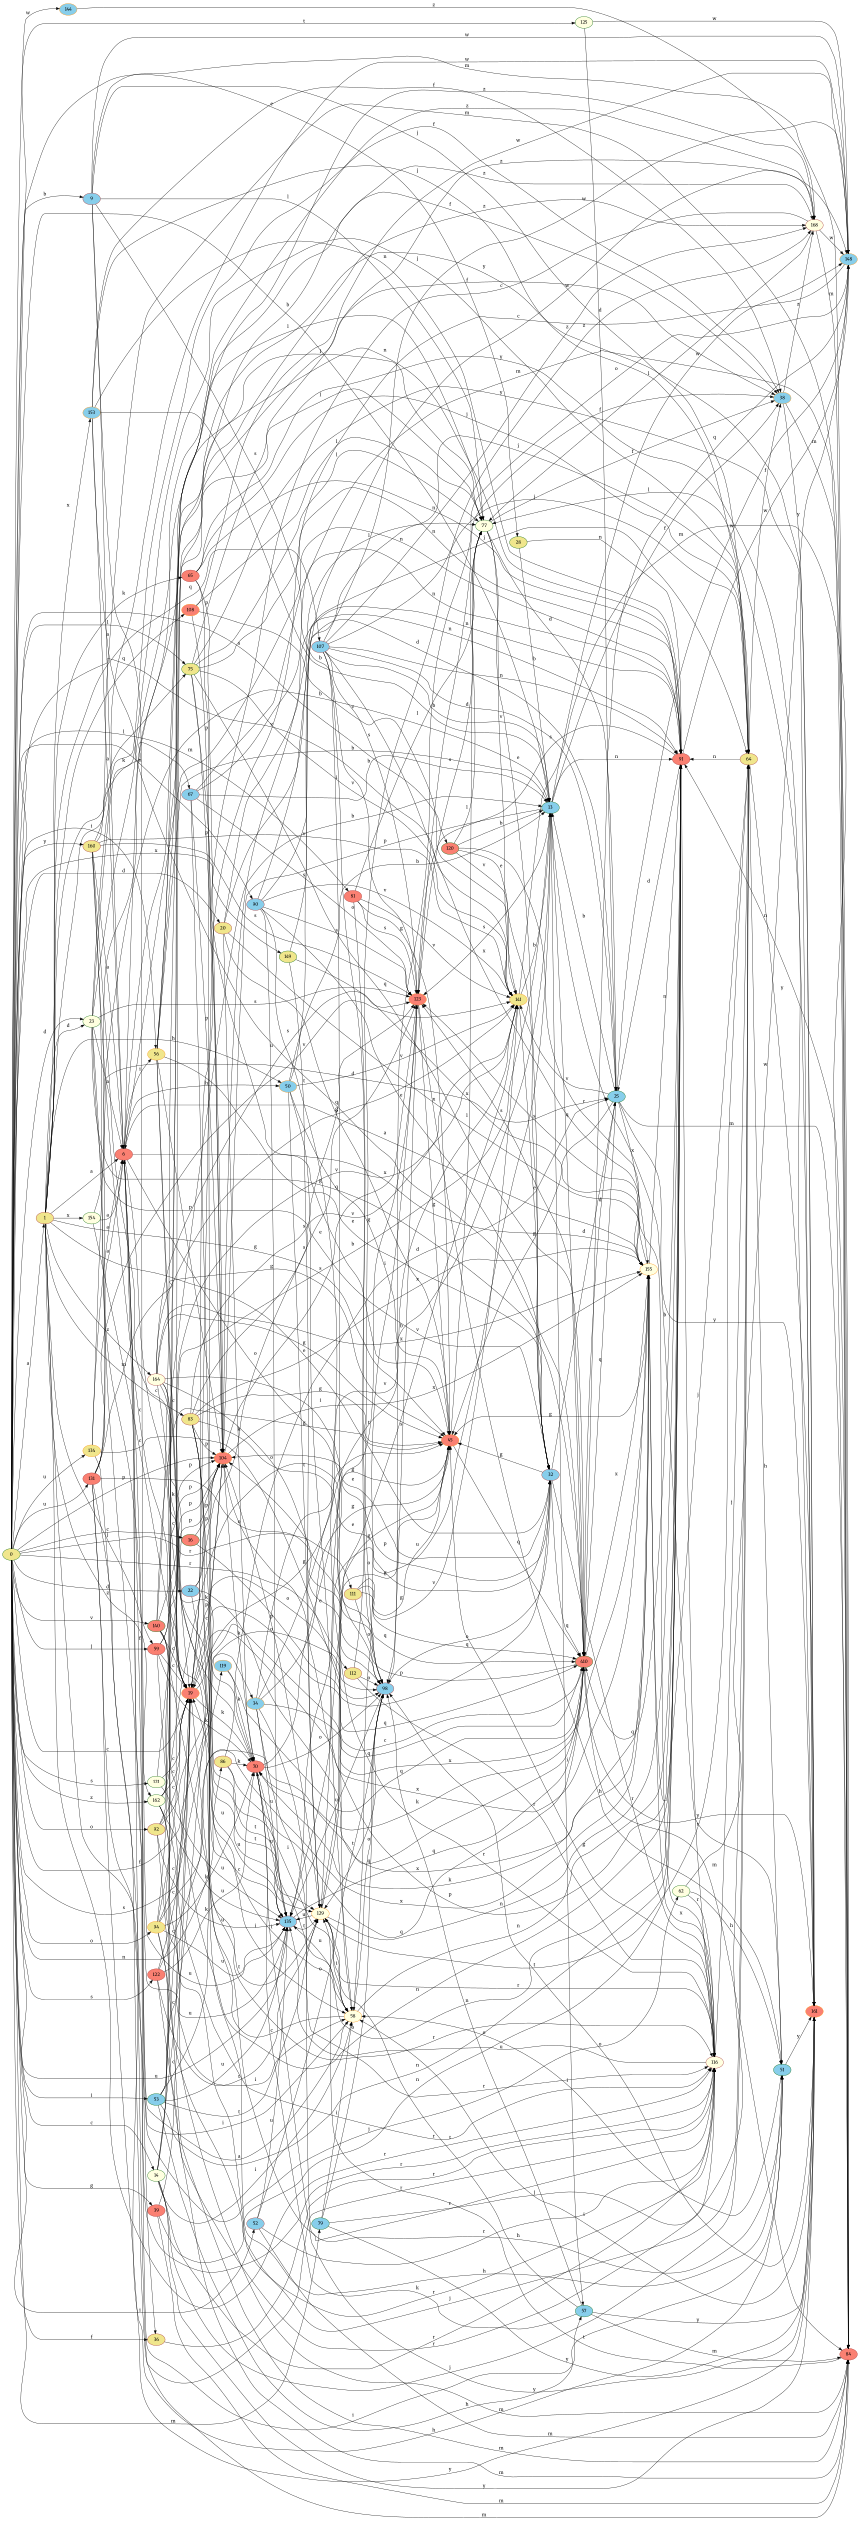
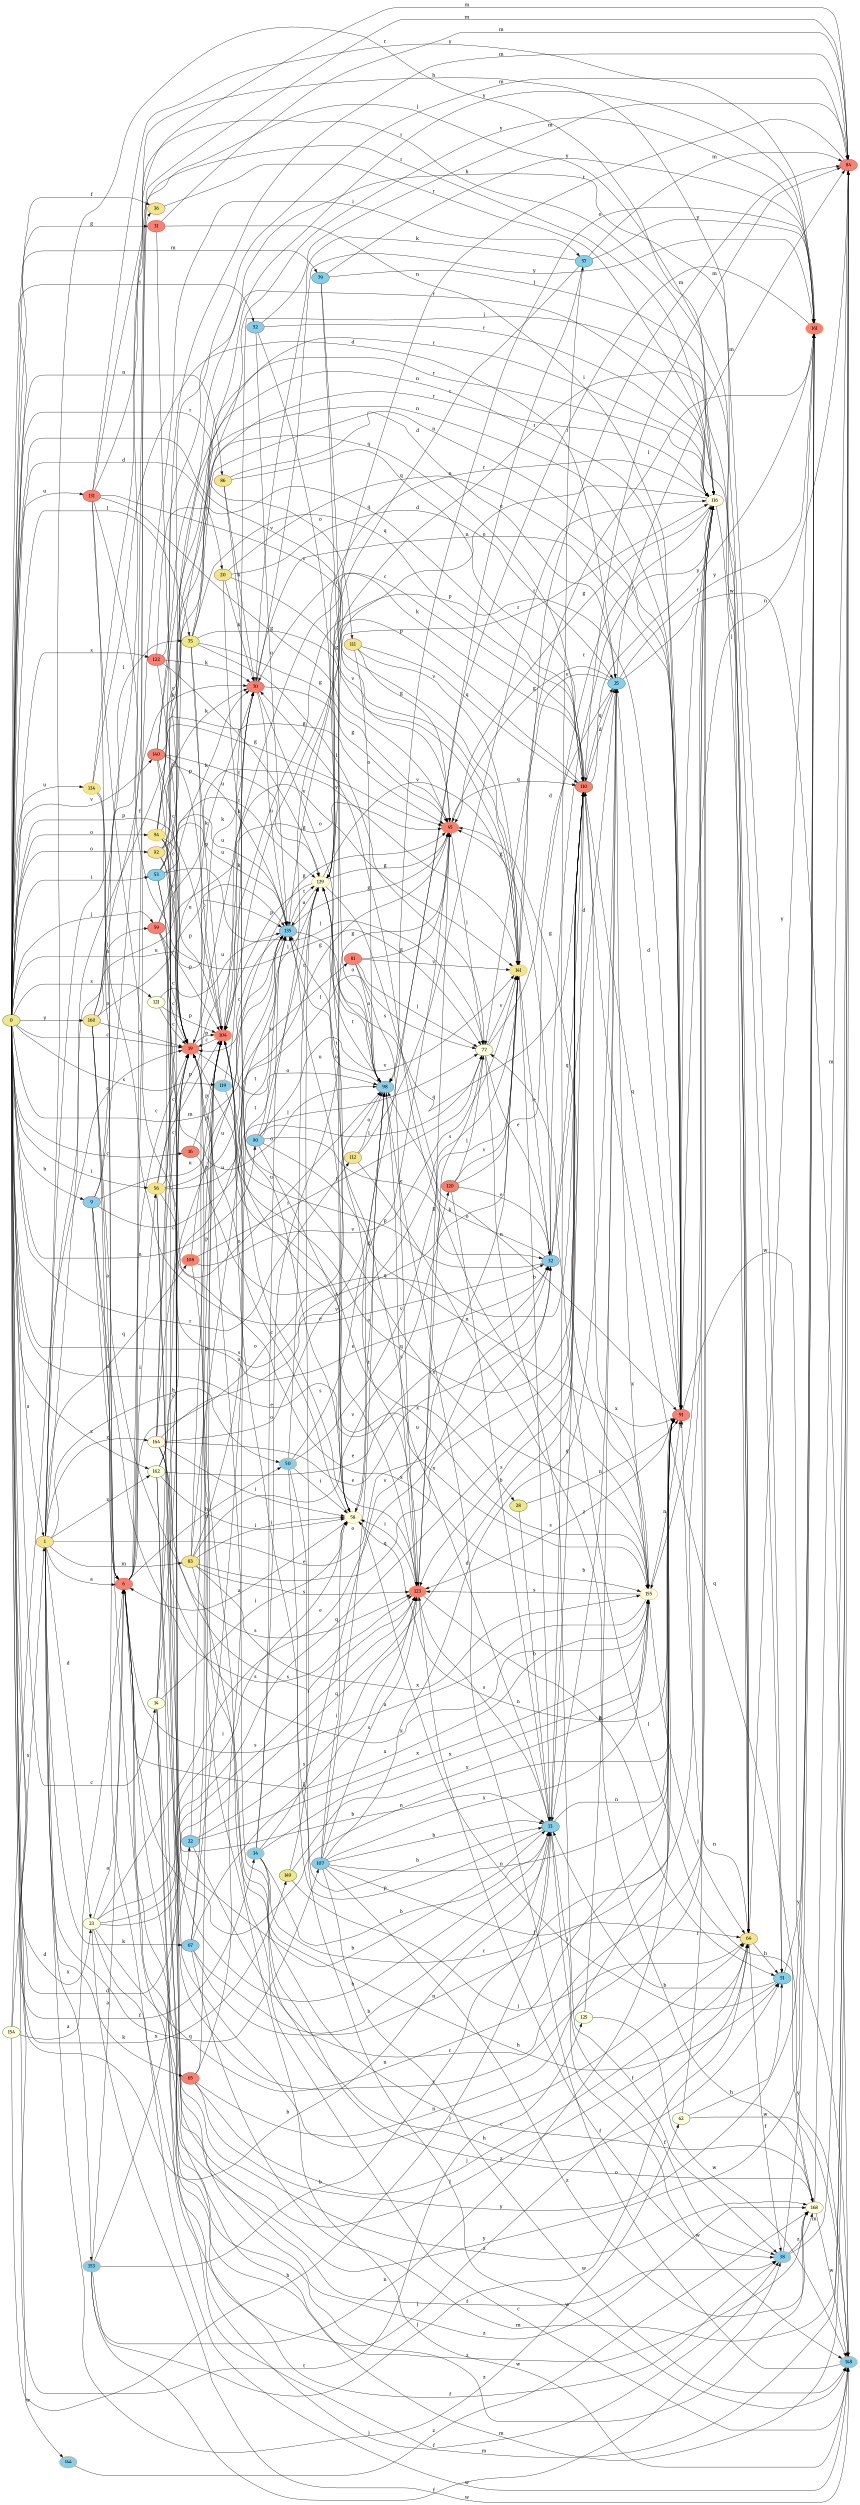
edge "1" -> "154": reversed
node "410": label "410" -> "110"
node "39": label "39" -> "31"
